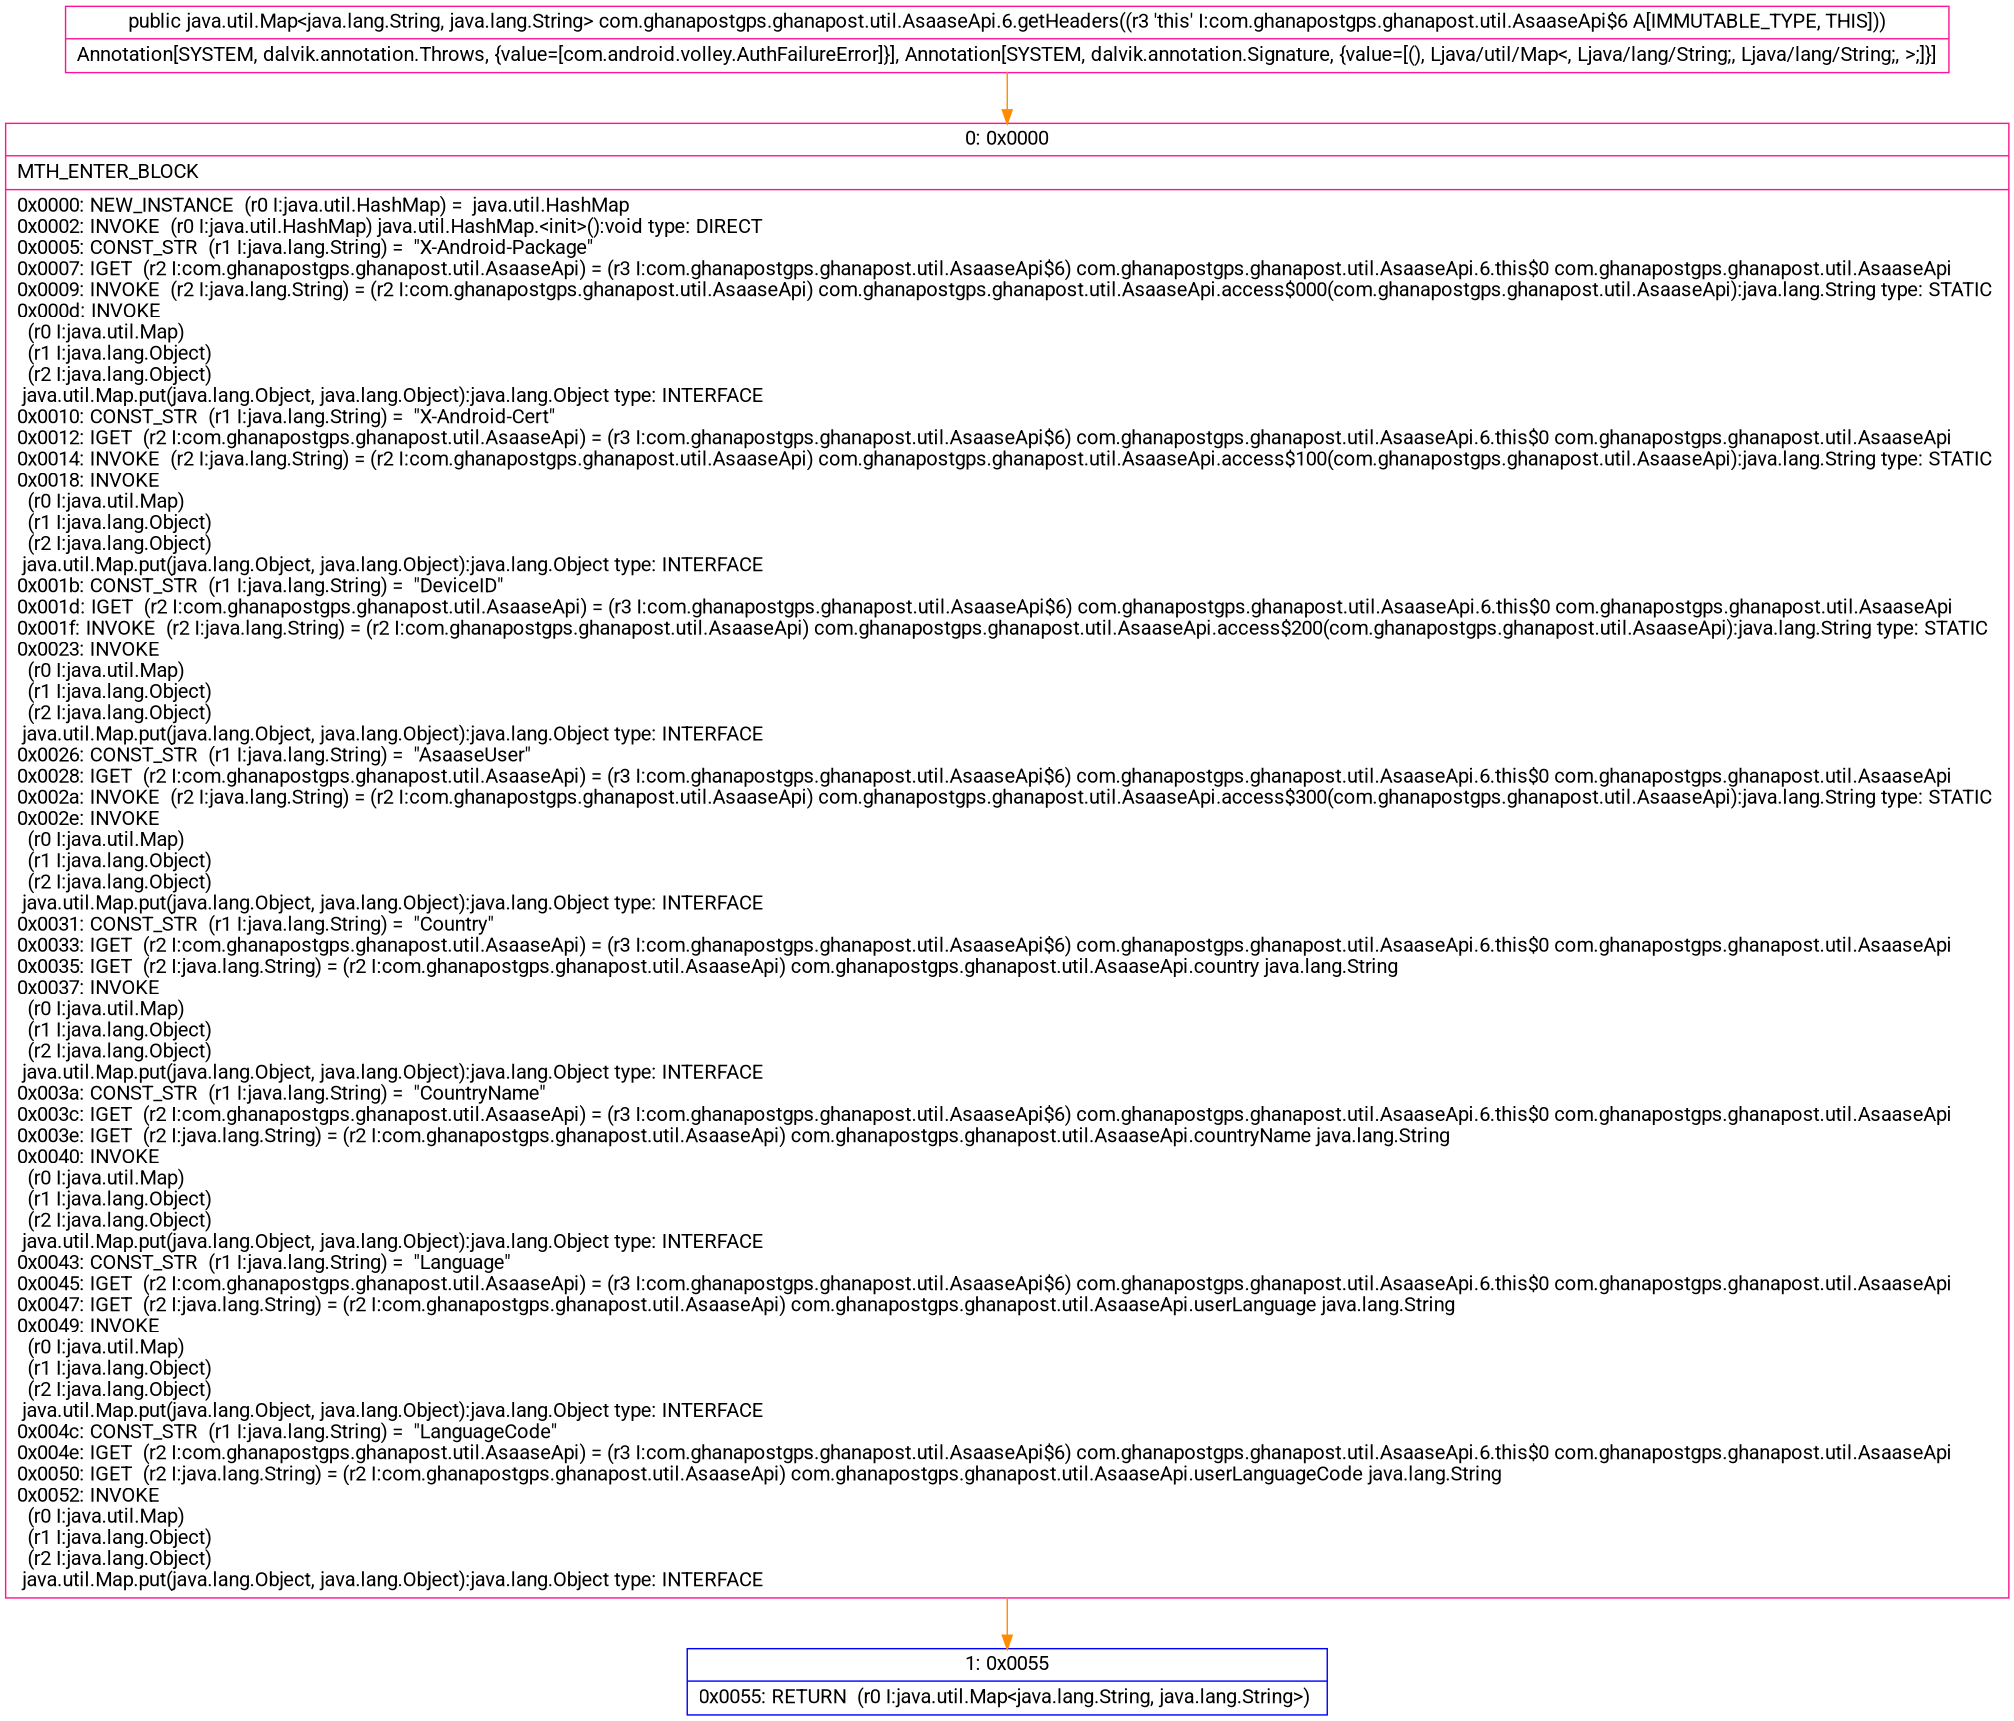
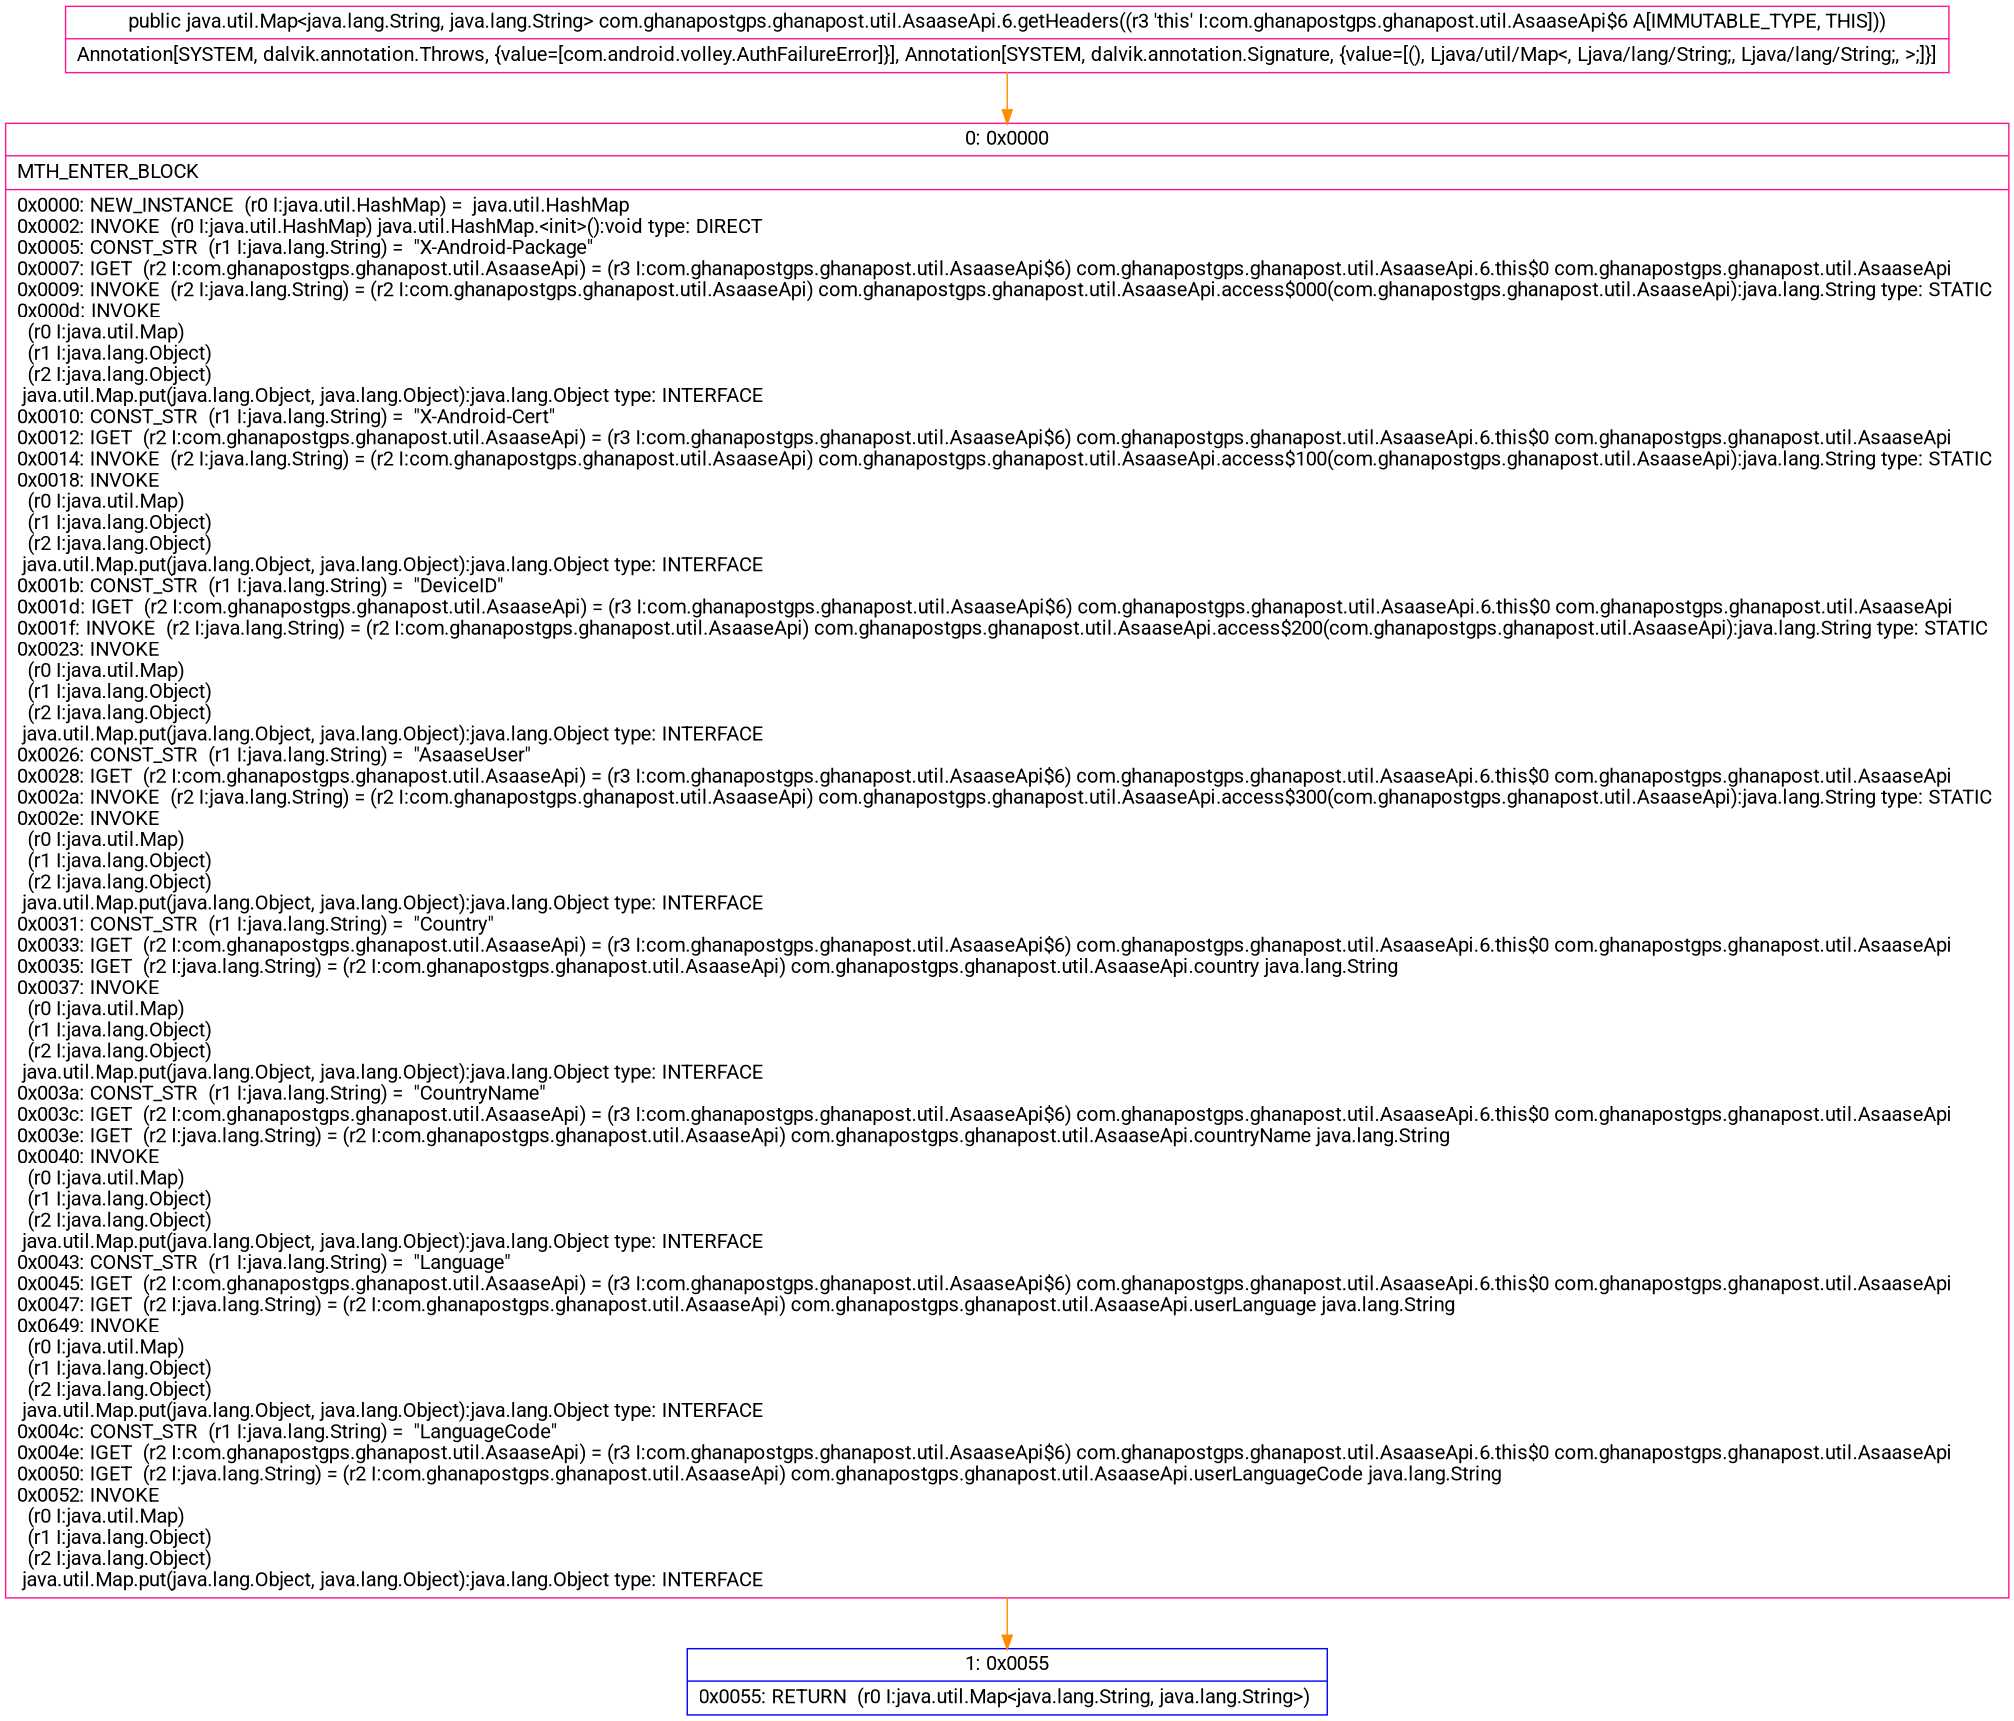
node "0: 0x0000": text "0x0049: INVOKE" -> "0x0649: INVOKE"
